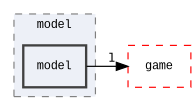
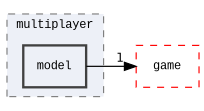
cluster "model": label "model" -> "multiplayer"
